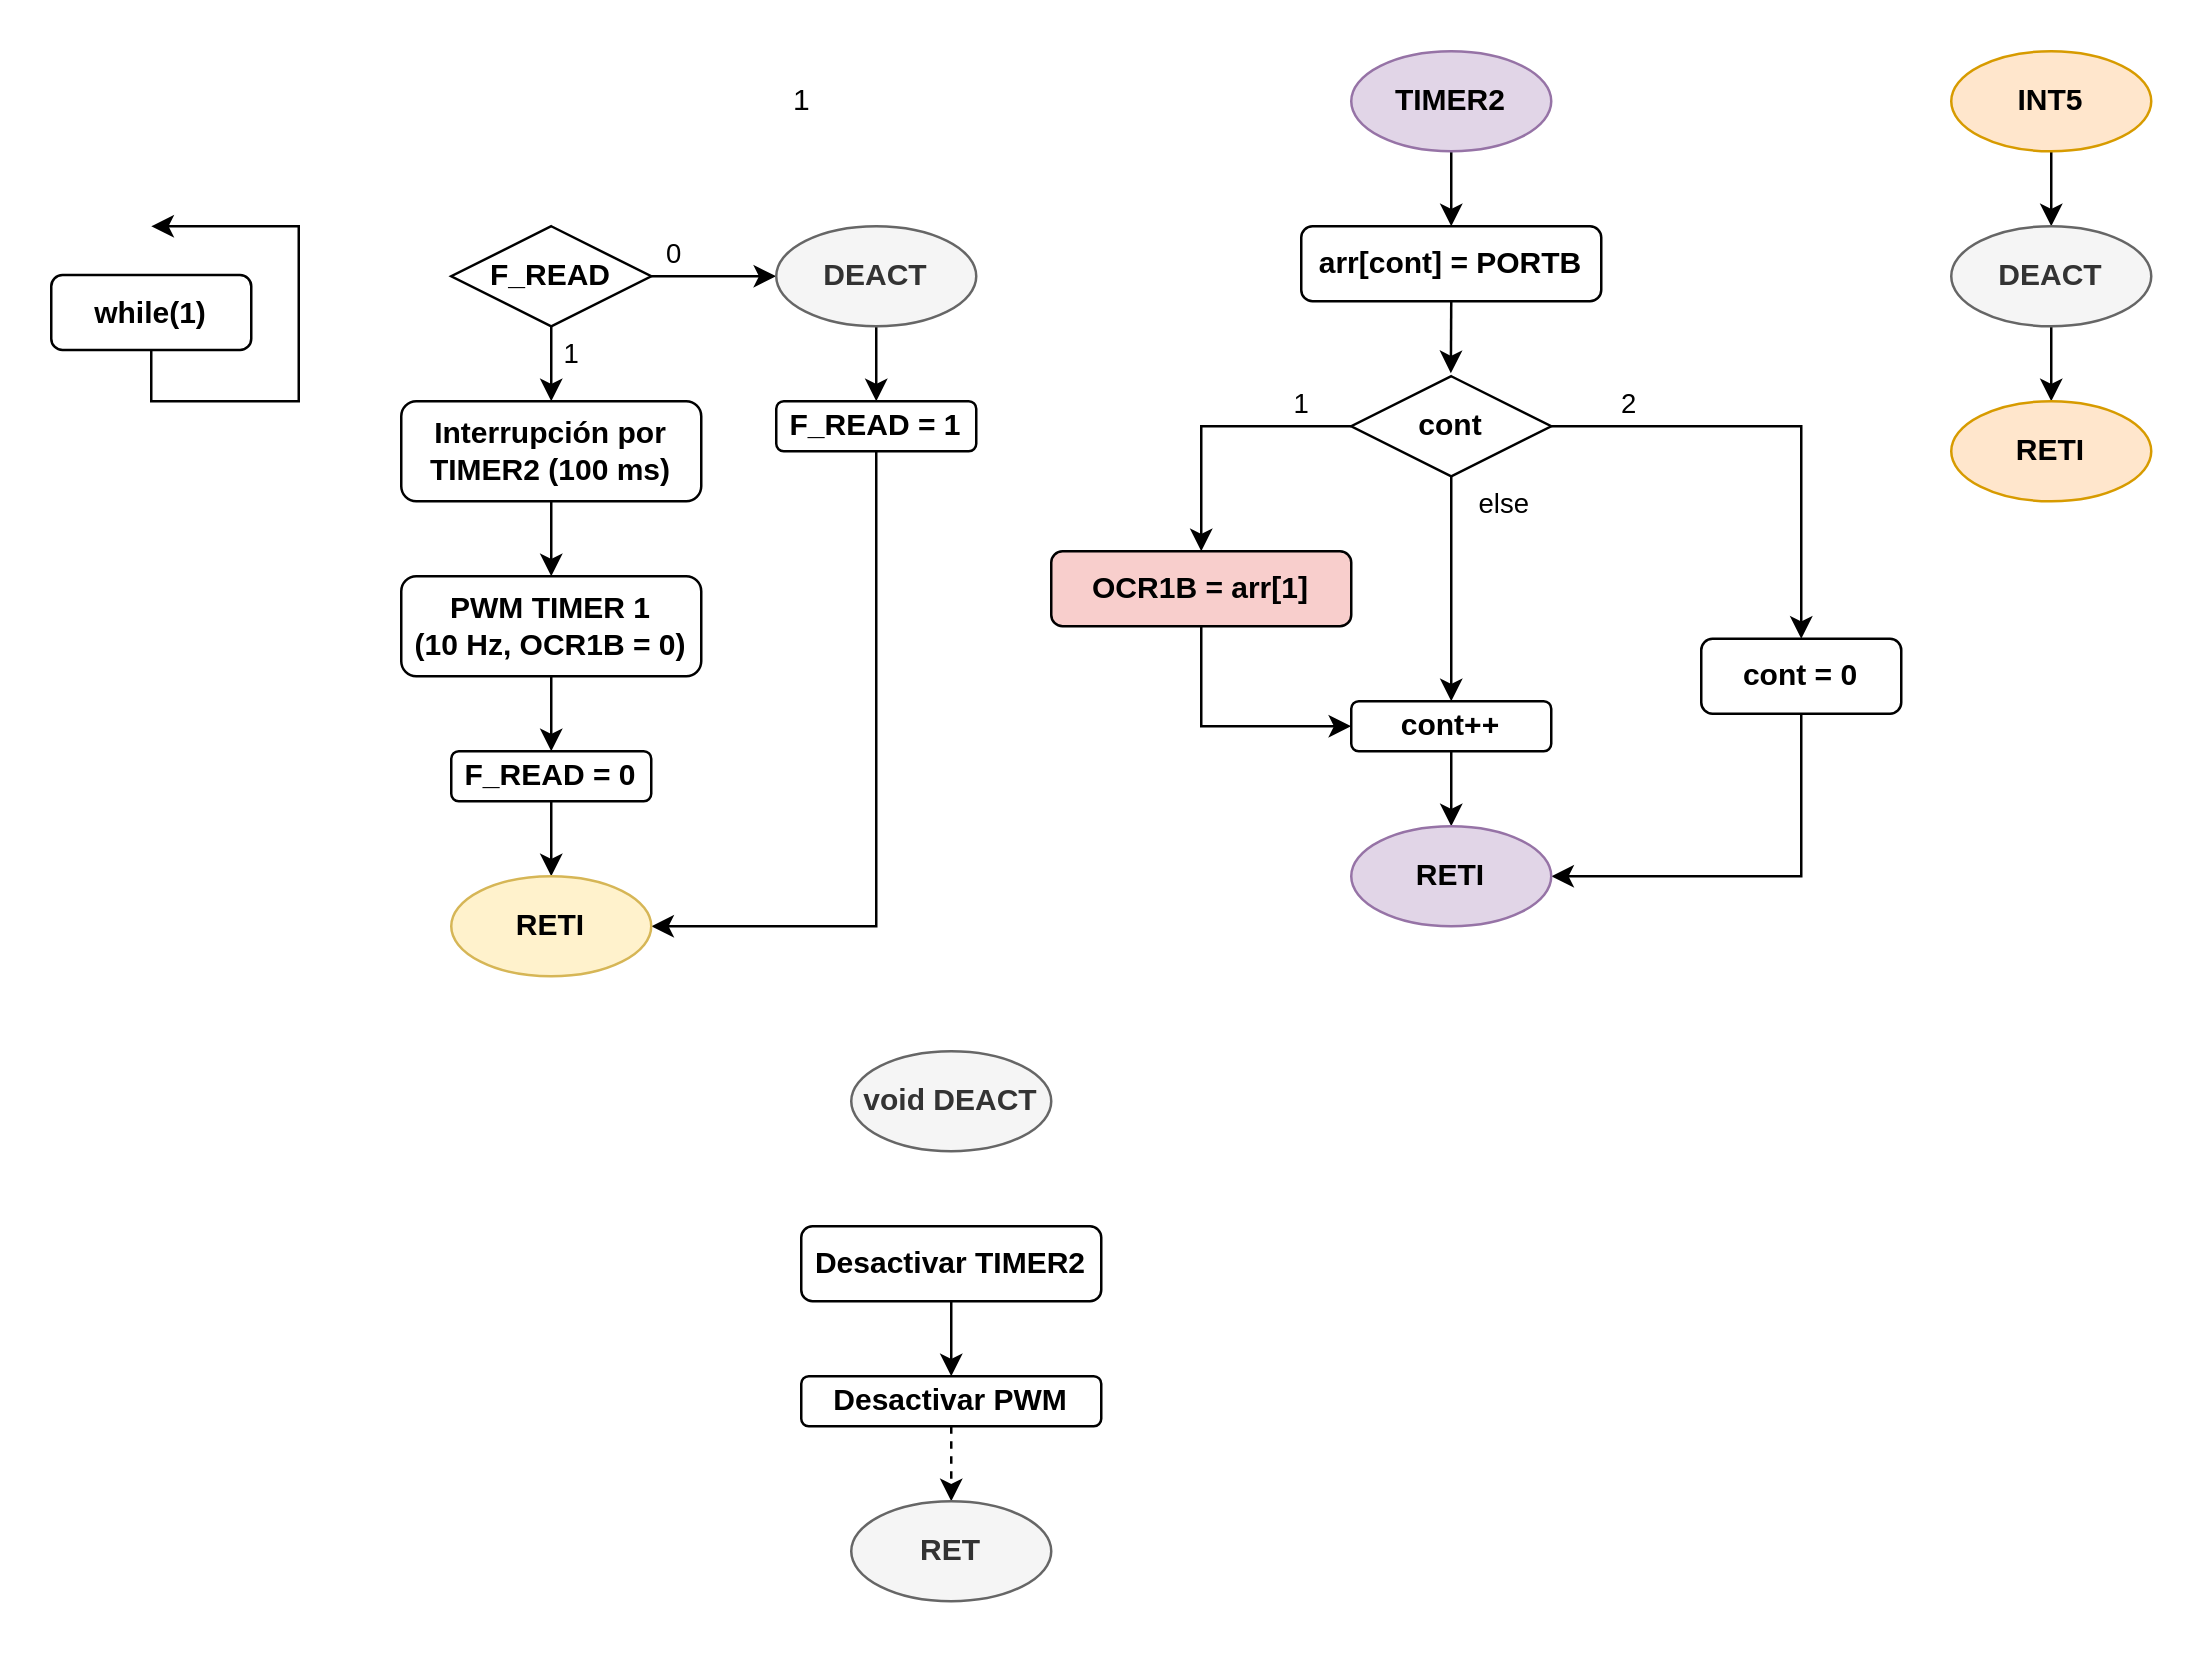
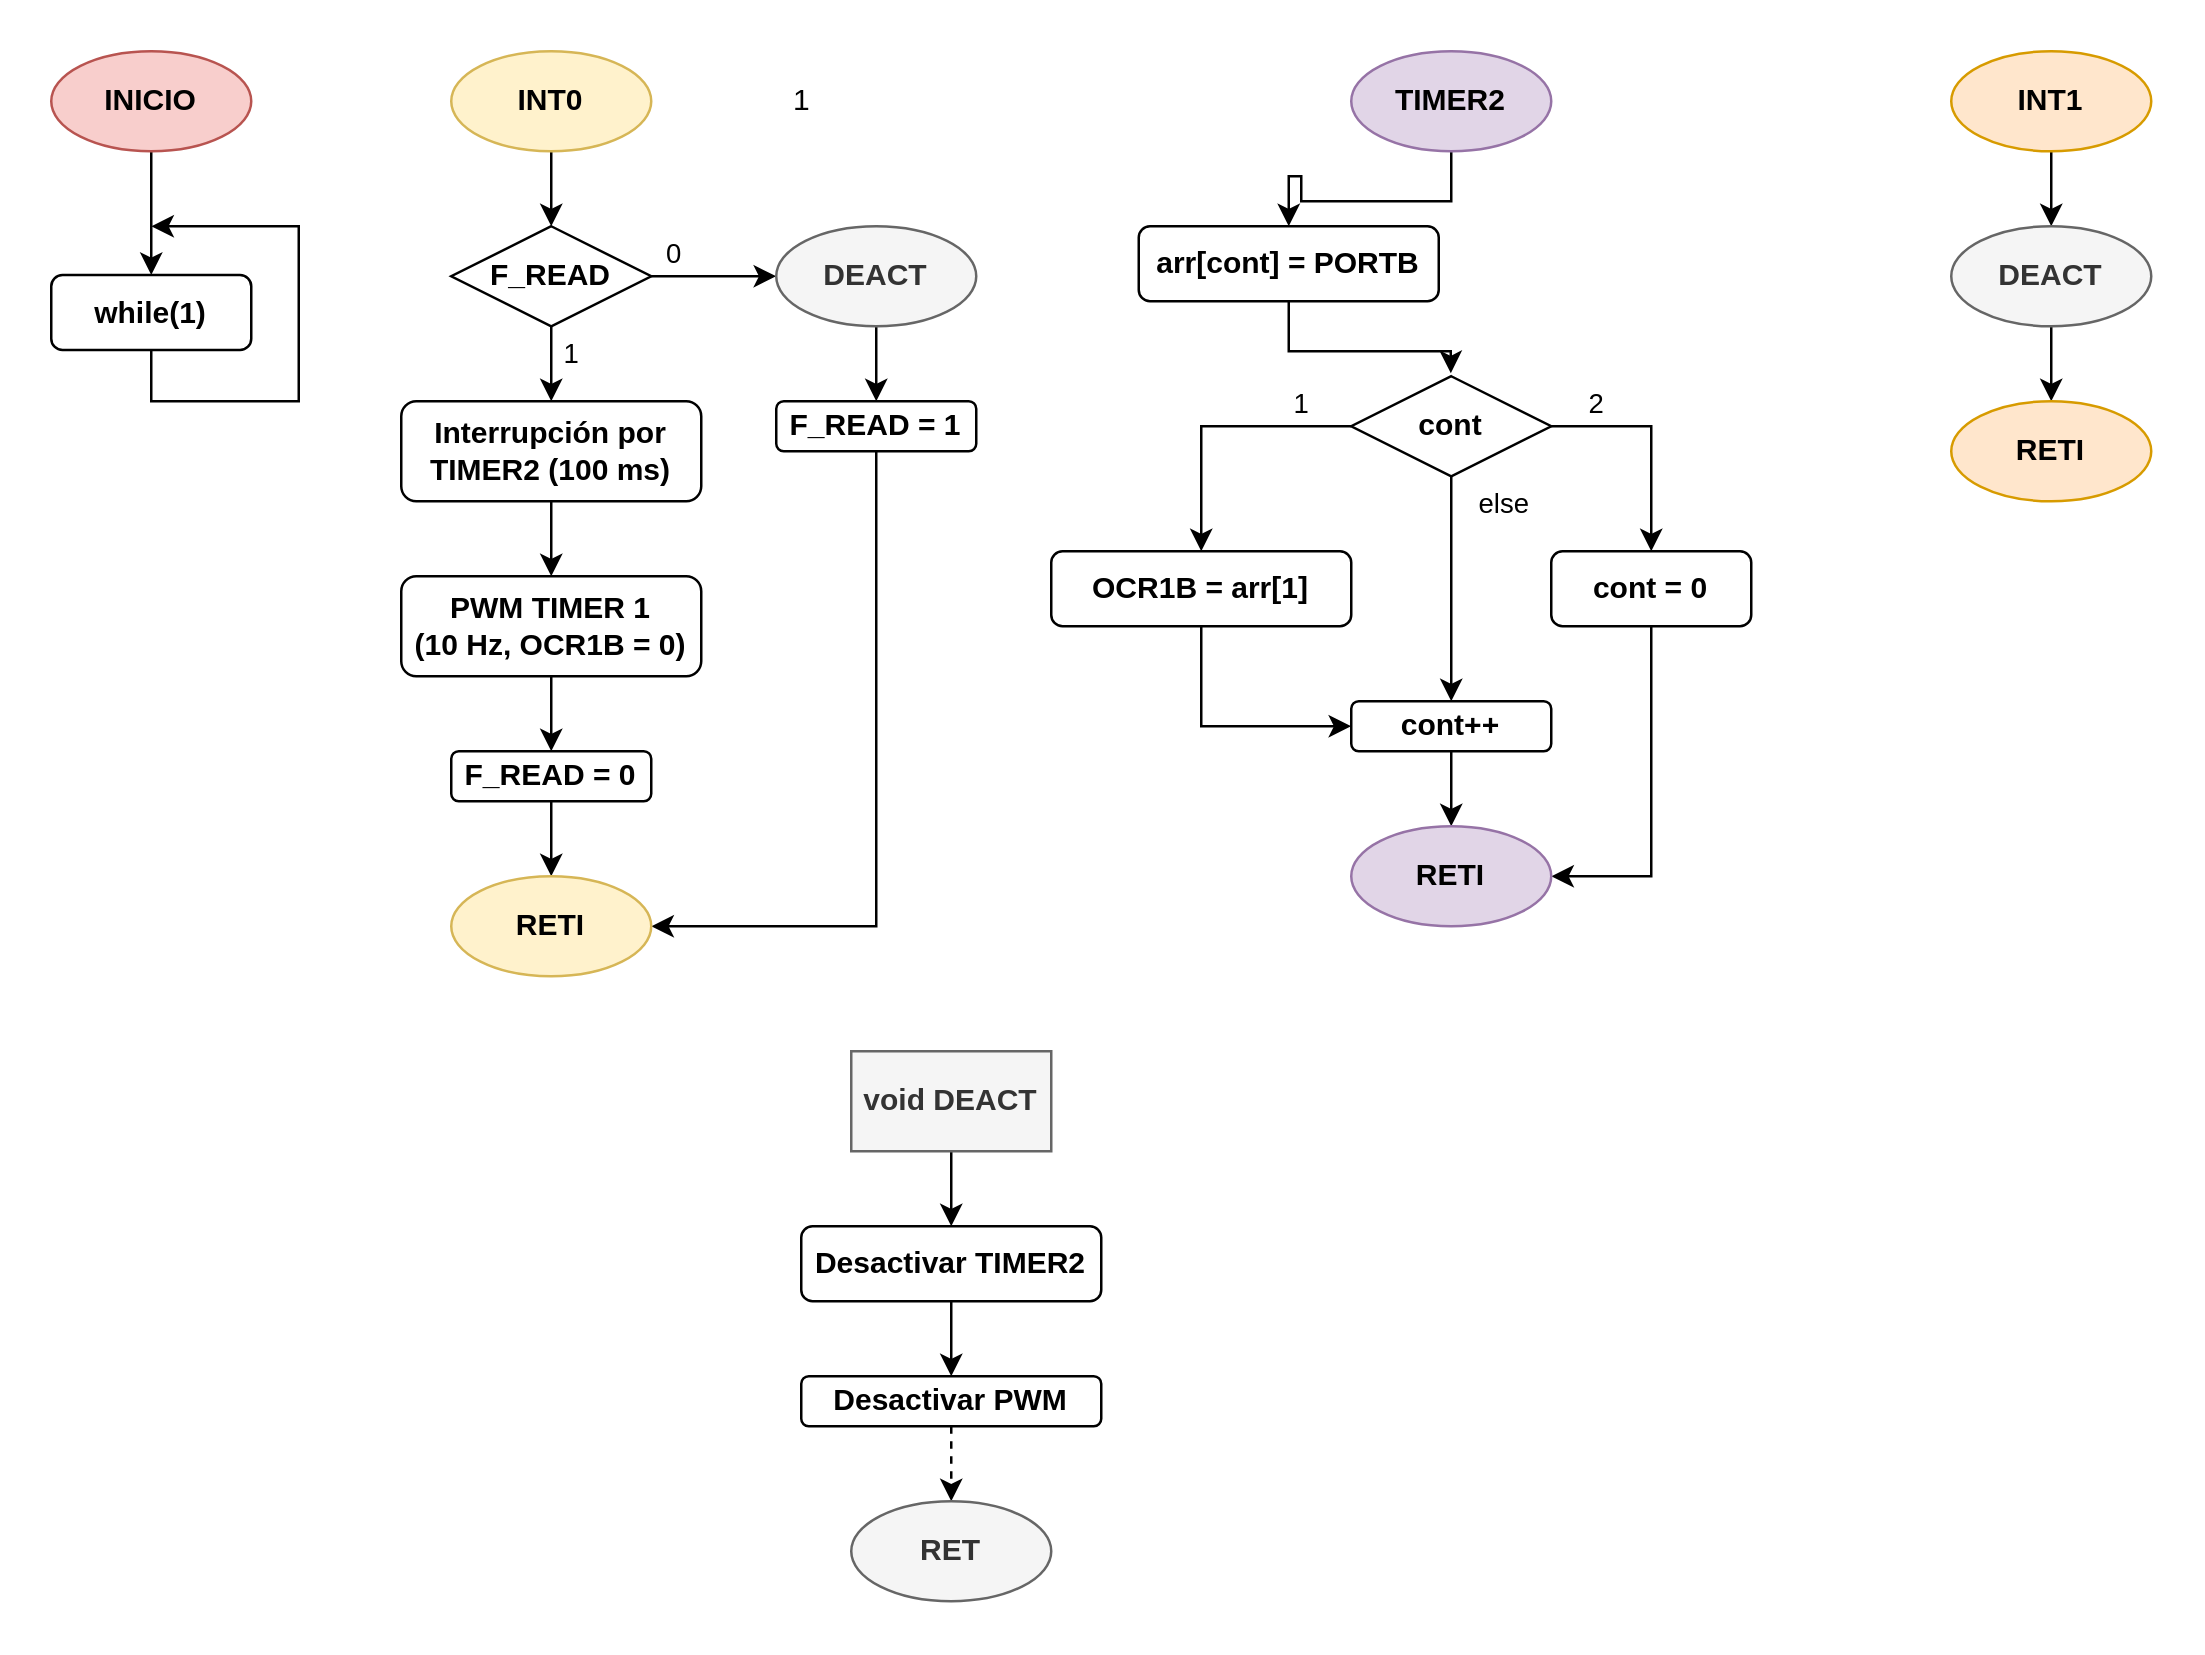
node "INICIO": added
node "INT0": added
node "INT5": label "INT5" -> "INT1"
edge "INT0" -> "F_READ": added
edge "INICIO" -> "while(1)": added
node "arr[cont] = PORTB": moved (1451, 264) -> (1289, 264)
node "OCR1B = arr[1]": fillcolor #f8cecc -> #ffffff
node "cont = 0": moved (1801, 676) -> (1651, 589)
node "void DEACT": shape ellipse -> rectangle
edge "void DEACT" -> "Desactivar TIMER2": added
